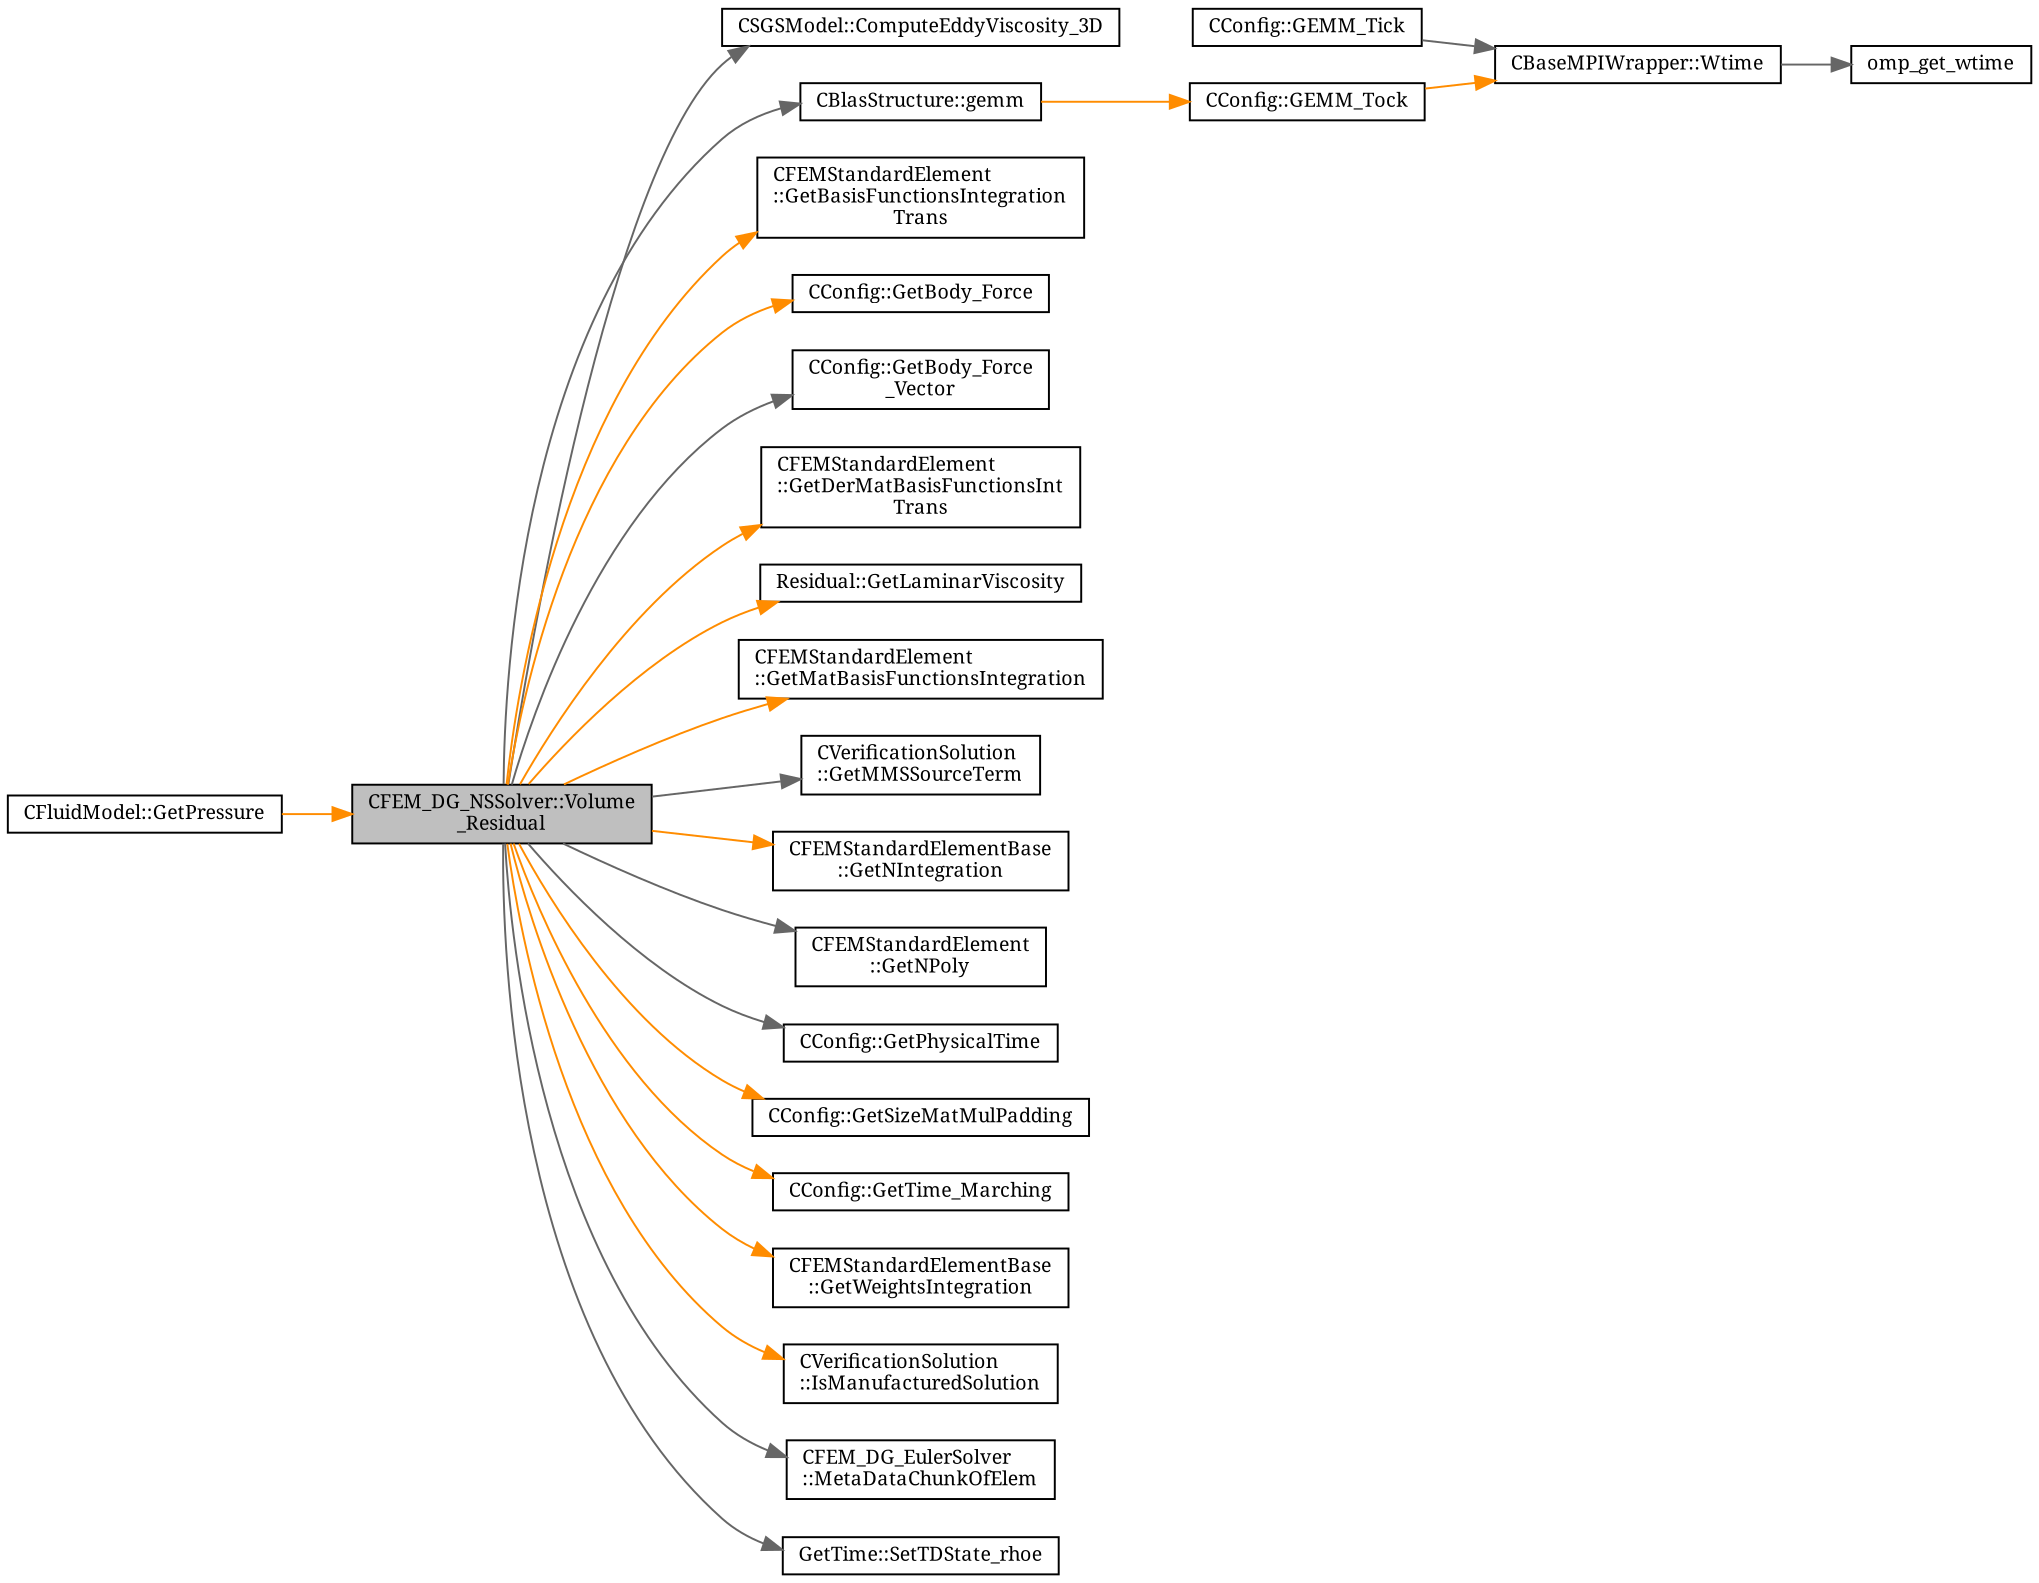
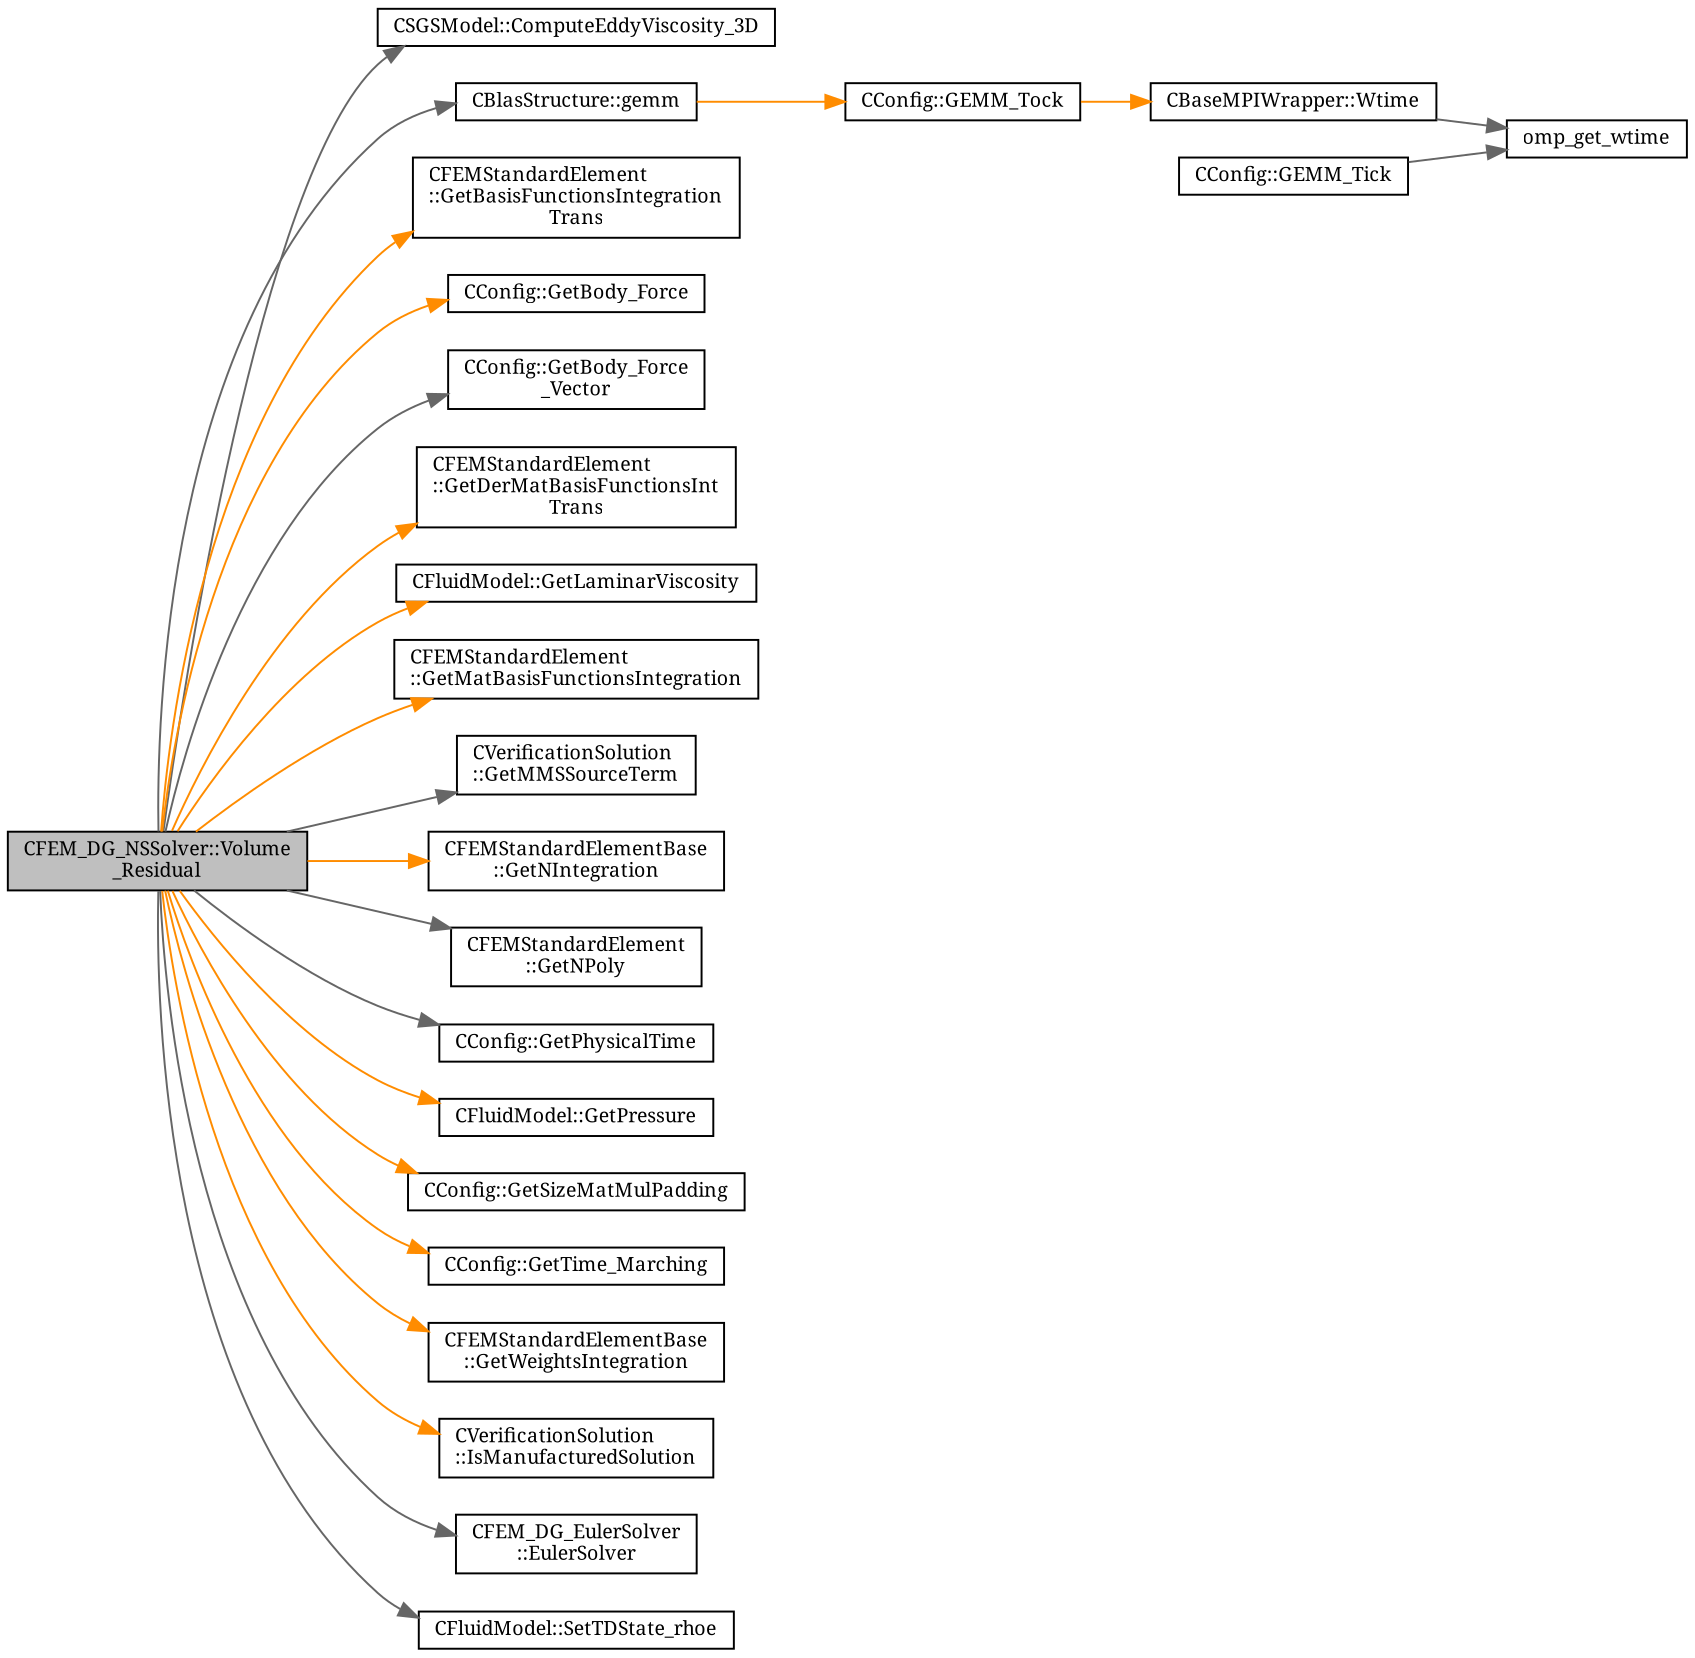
edge "CConfig::GEMM_Tick" -> "CBaseMPIWrapper::Wtime": now "CConfig::GEMM_Tick" -> "omp_get_wtime"
node "Residual::GetLaminarViscosity": label "Residual::GetLaminarViscosity" -> "CFluidModel::GetLaminarViscosity"
edge "CFluidModel::GetPressure" -> "CFEM_DG_NSSolver::Volume _Residual": reversed
node "CFEM_DG_EulerSolver ::MetaDataChunkOfElem": label "CFEM_DG_EulerSolver ::MetaDataChunkOfElem" -> "CFEM_DG_EulerSolver ::EulerSolver"
node "GetTime::SetTDState_rhoe": label "GetTime::SetTDState_rhoe" -> "CFluidModel::SetTDState_rhoe"
